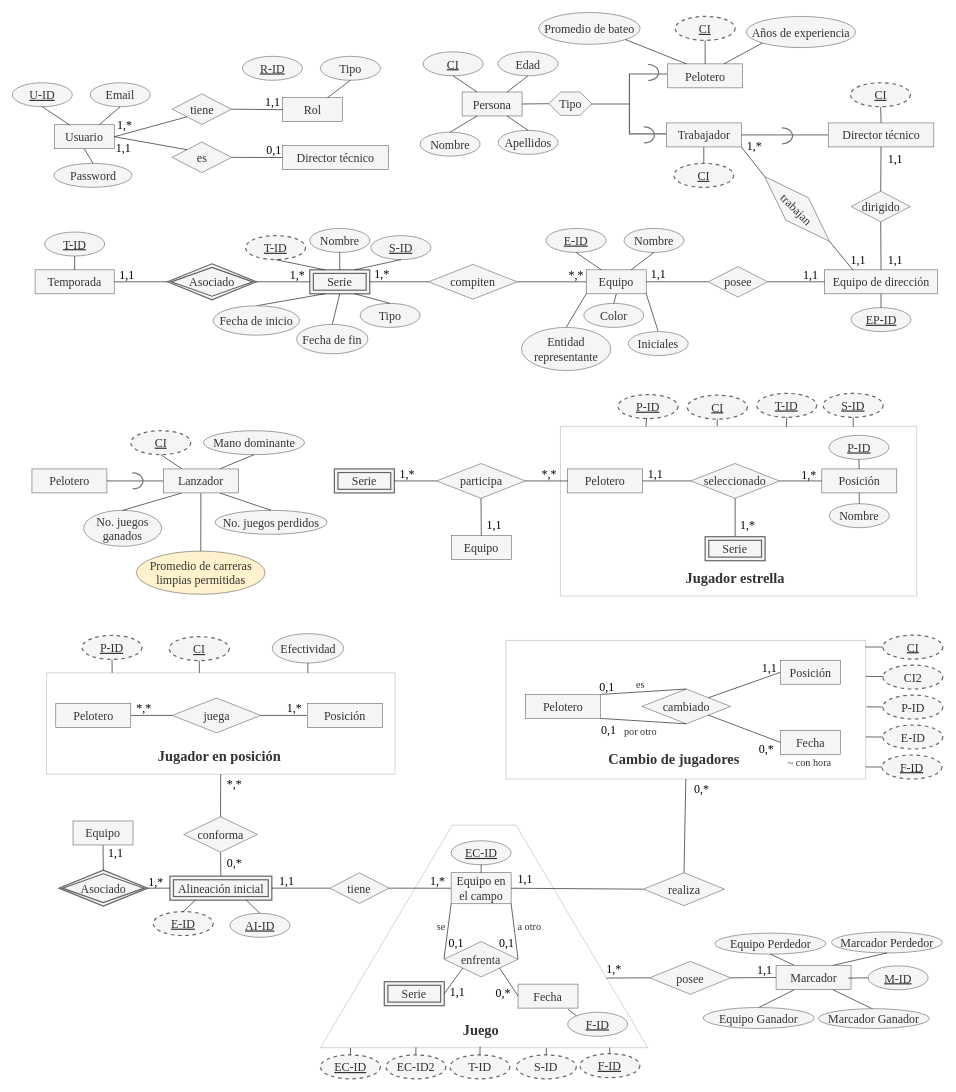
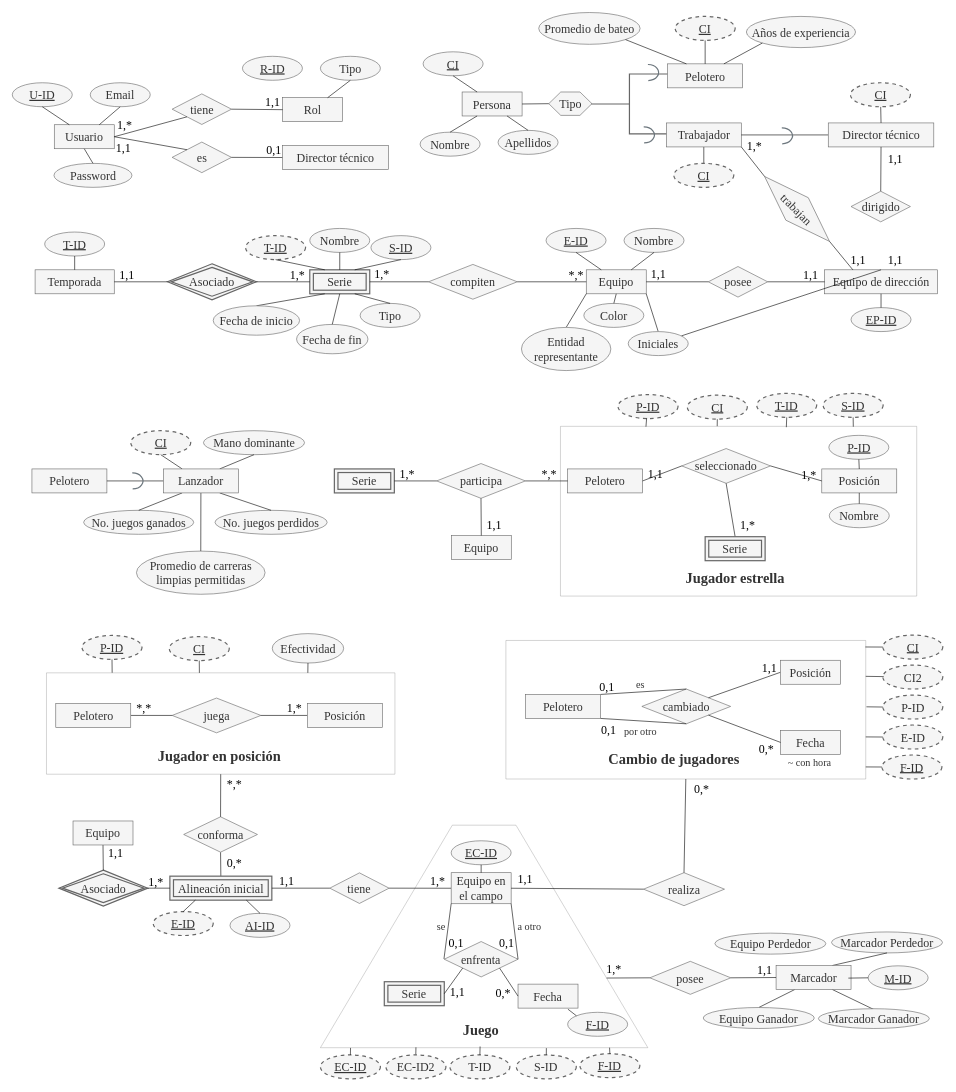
node "Edad": removed
edge "Edad" -- "Persona": removed
edge "dirigido" -- "Equipo de dirección": now "Iniciales" -- "Equipo de dirección"
node "seleccionado": moved (735, 481) -> (726, 466)
node "No. juegos ganados": size 78x36 -> 110x24
node "Promedio de carreras limpias permitidas": fillcolor #fff2cc -> #f5f5f5
edge "Equipo Perdedor" -- "Marcador": removed
